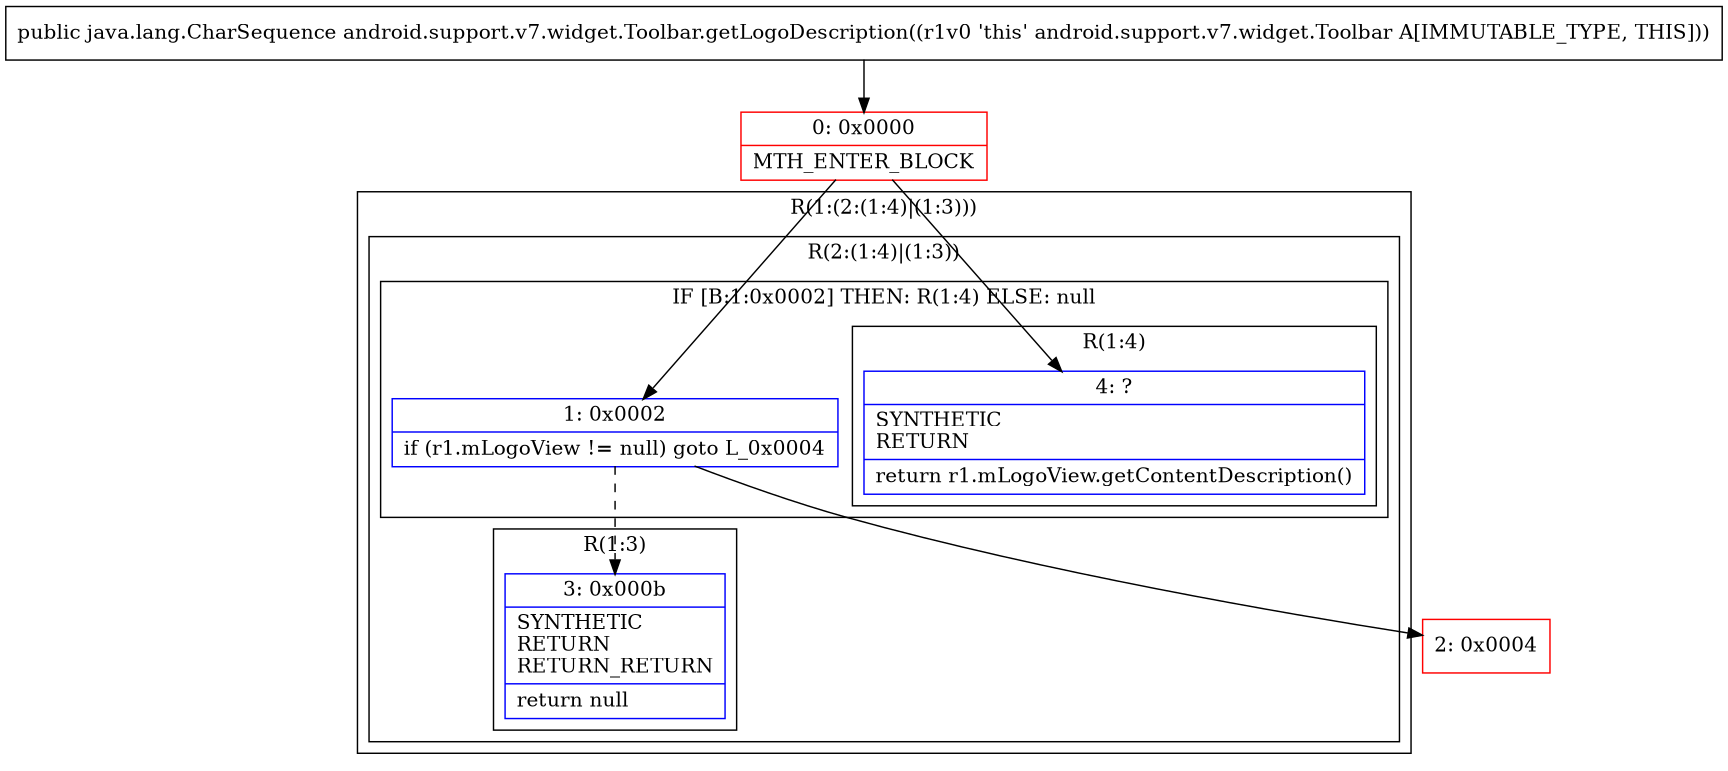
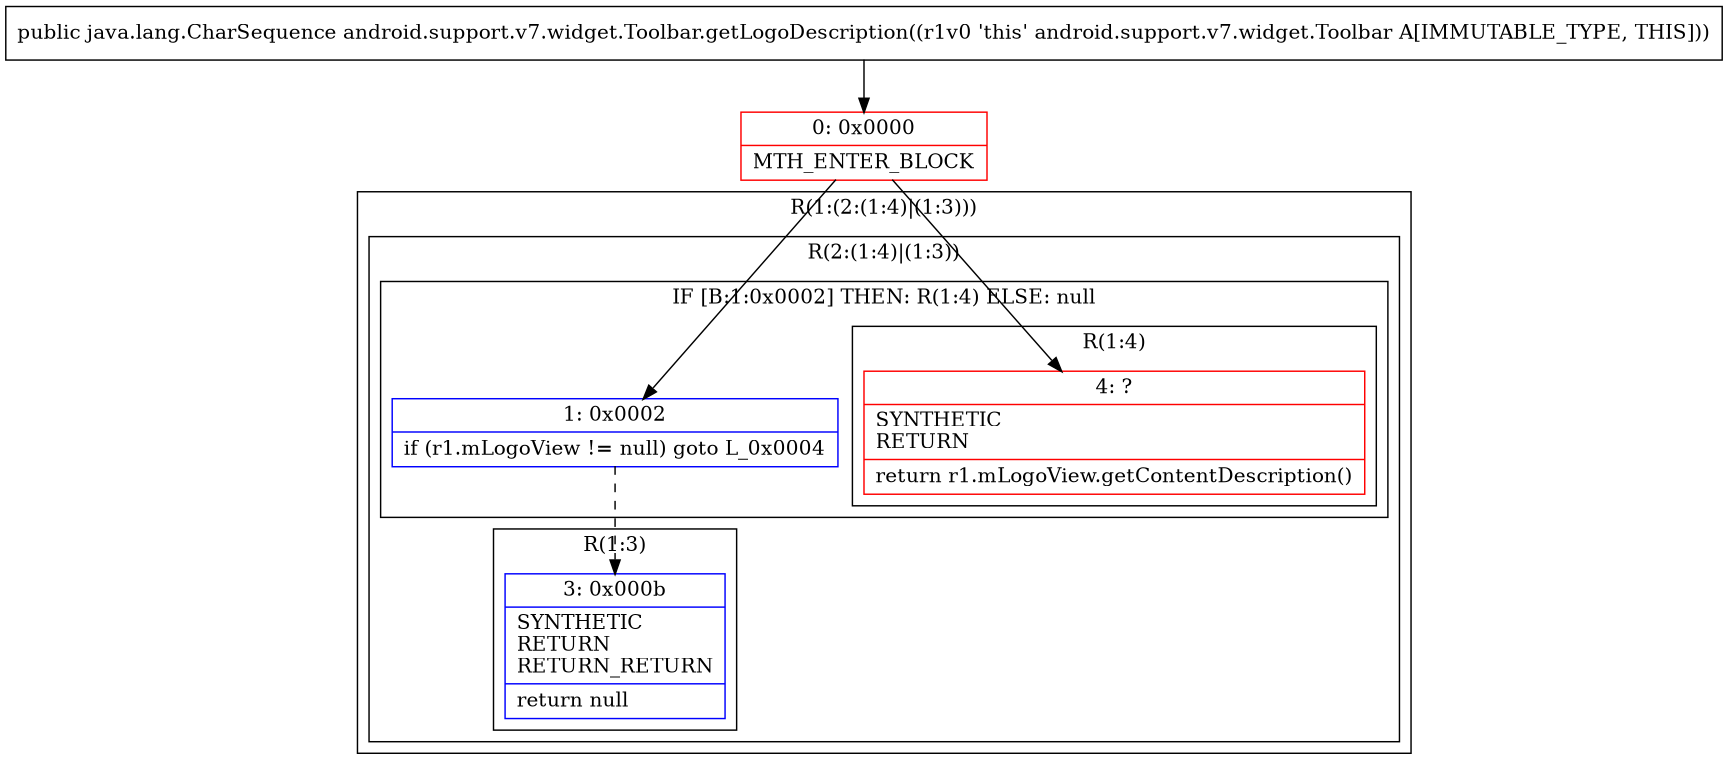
node "4: ?": color blue -> red
node "2: 0x0004": removed
